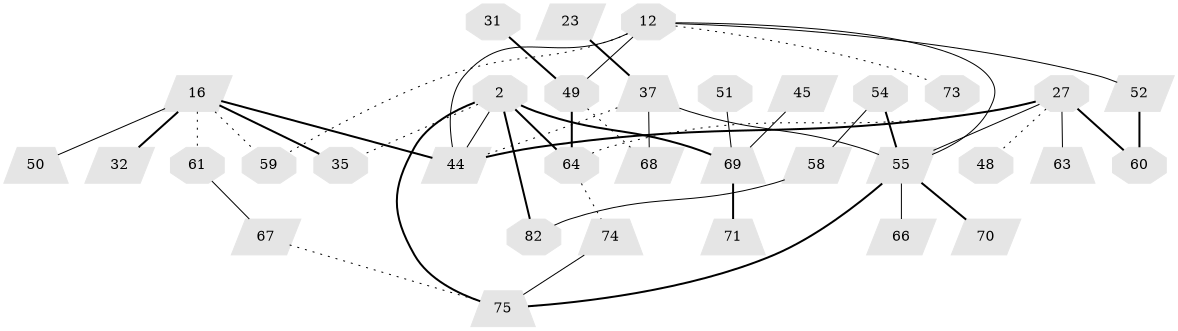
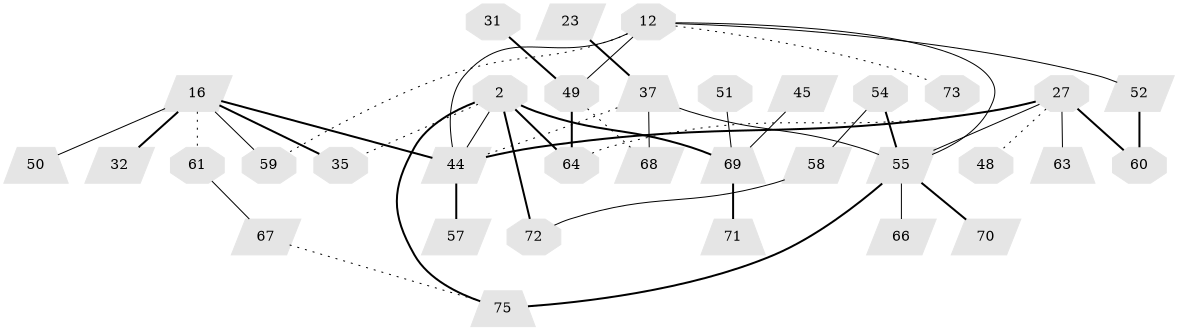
edge "16" -- "59": style dotted -> solid
node "57": added
node "82": label "82" -> "72"
node "74": removed
